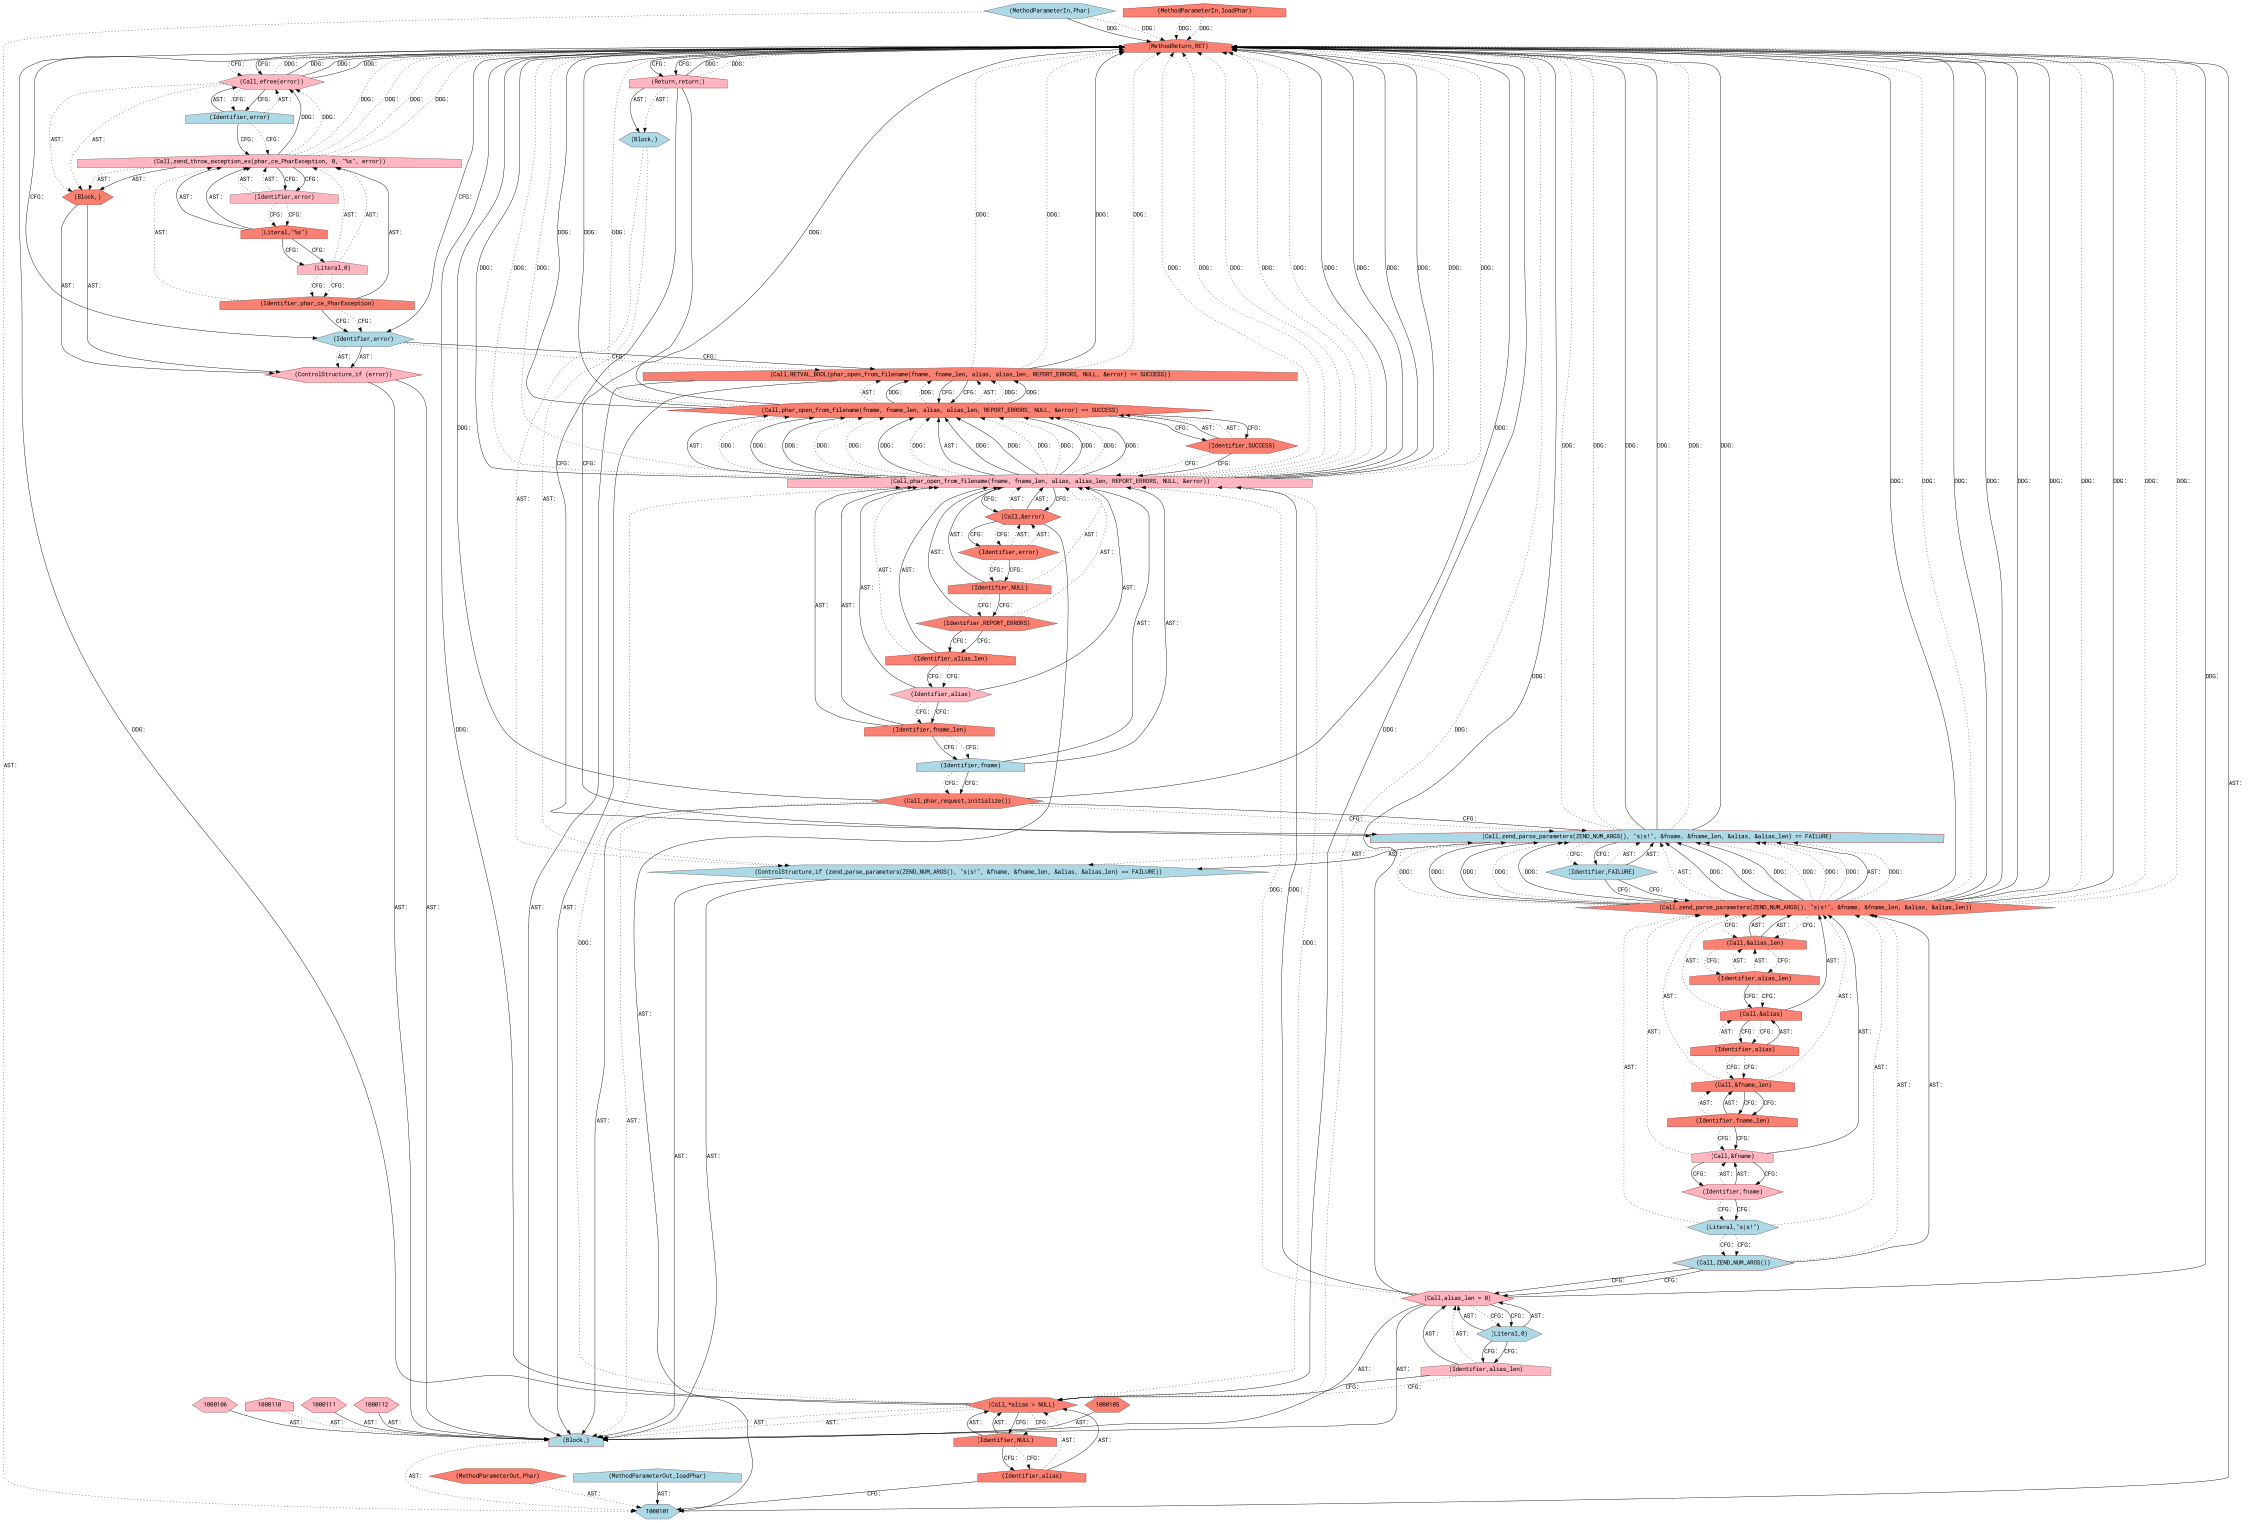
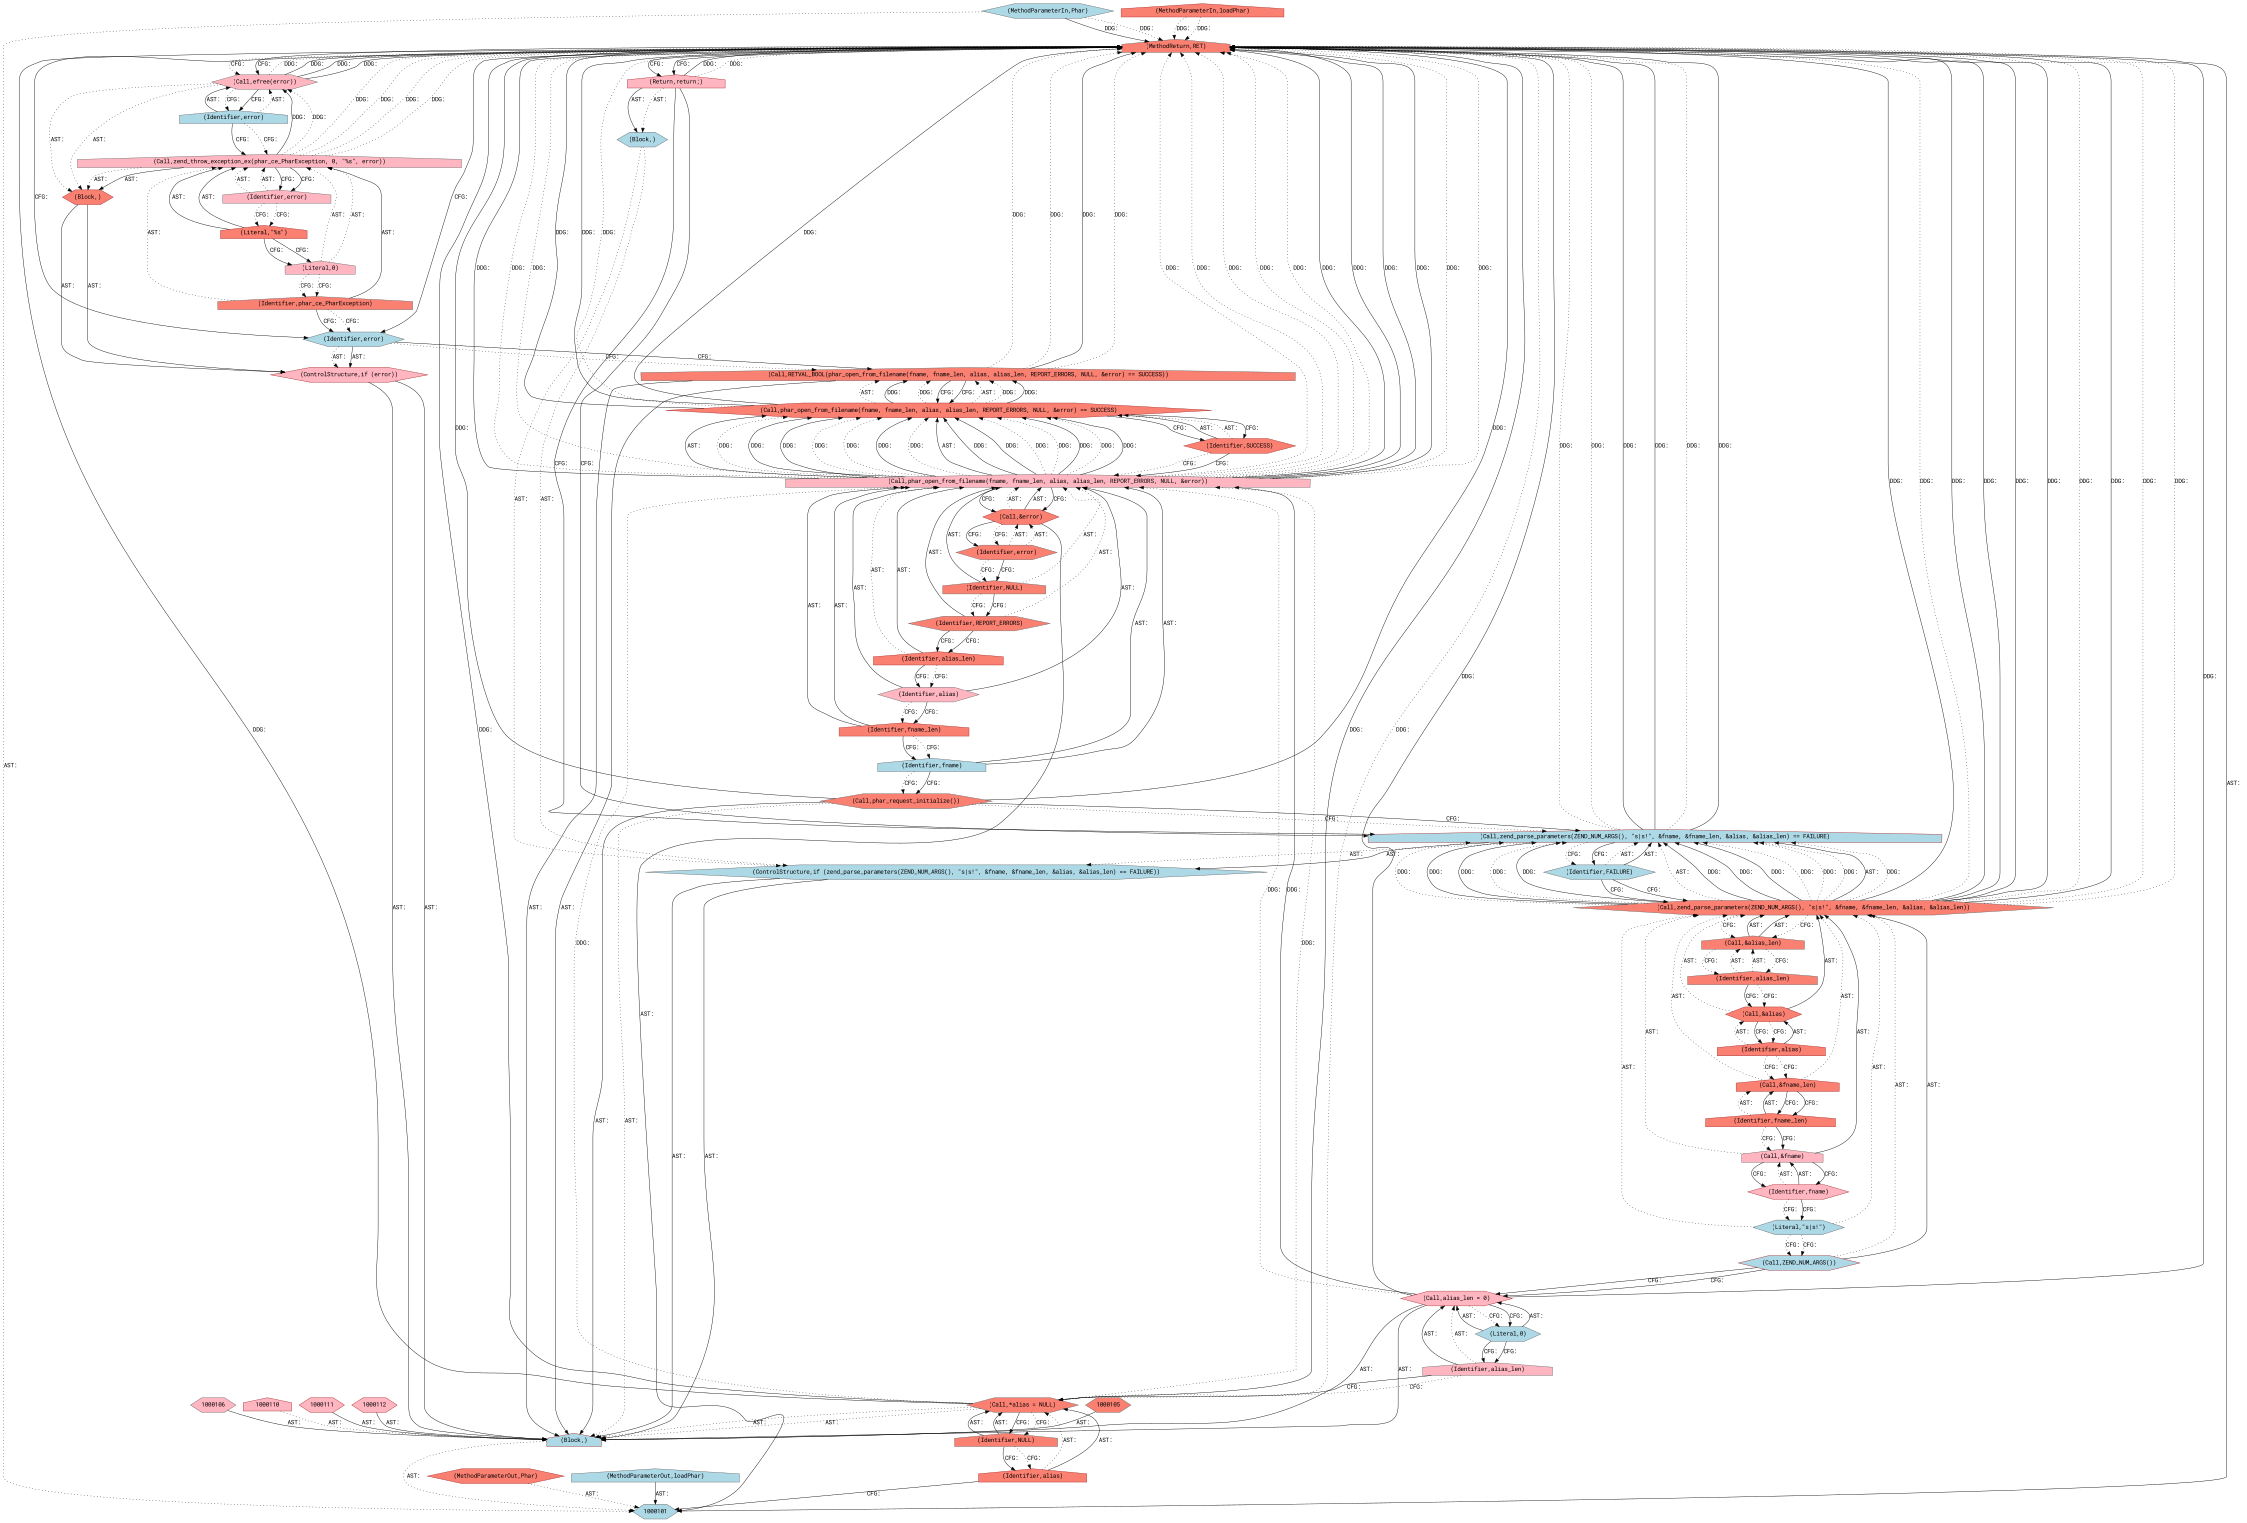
node "(Call,&alias)": shape house -> hexagon
